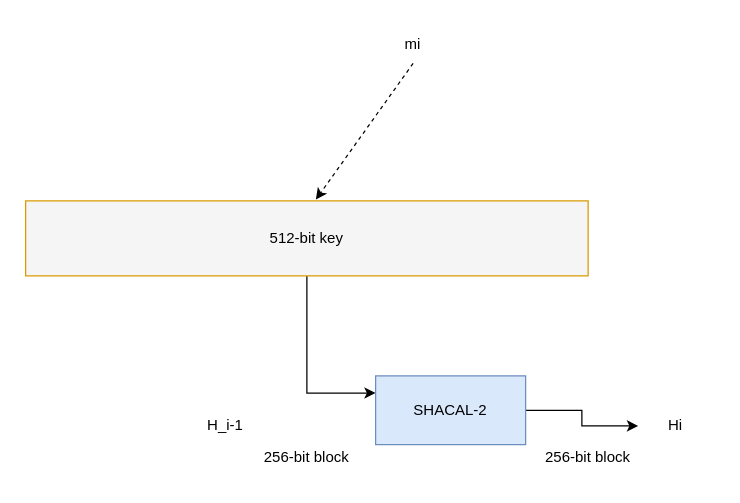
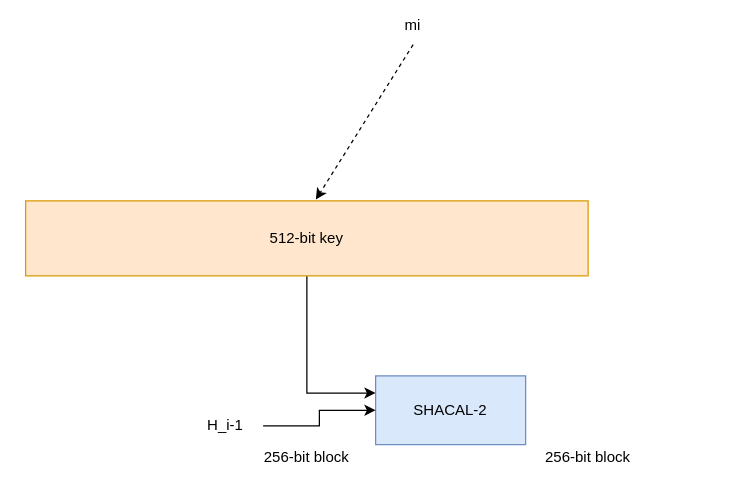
node "mi": moved (413, 44) -> (413, 26)
node "512-bit key": fillcolor #f5f5f5 -> #ffe6cc
edge "SHACAL-2" -> "Hi": removed
edge "H_i-1" -> "SHACAL-2": added
node "Hi": removed
